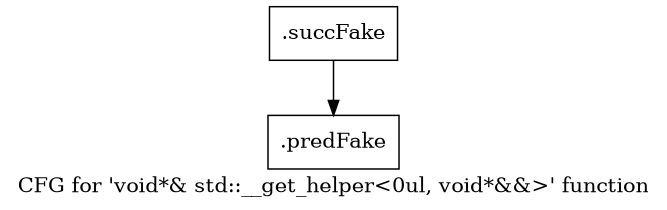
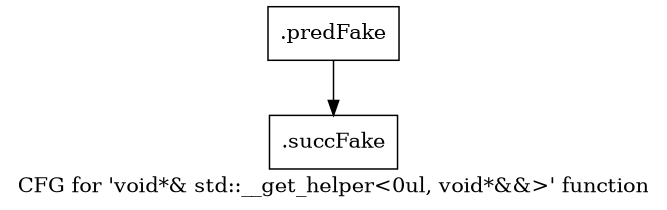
edge ".succFake" -> ".predFake": reversed
